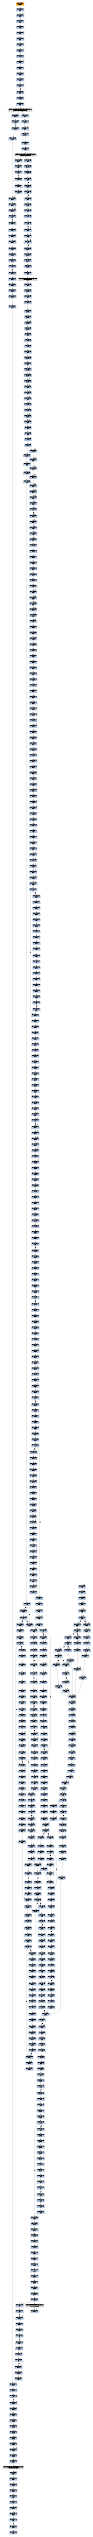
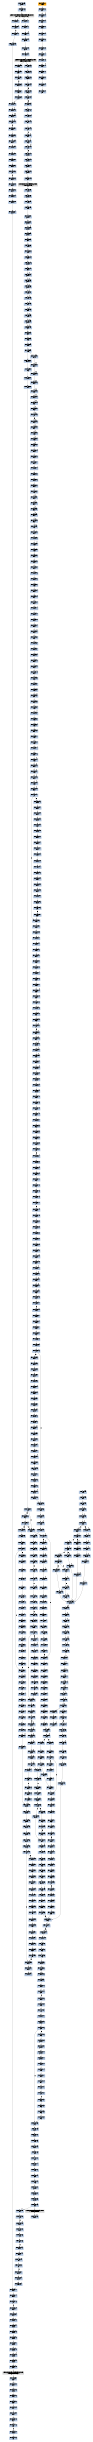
node "0x004c2035 leal": removed
